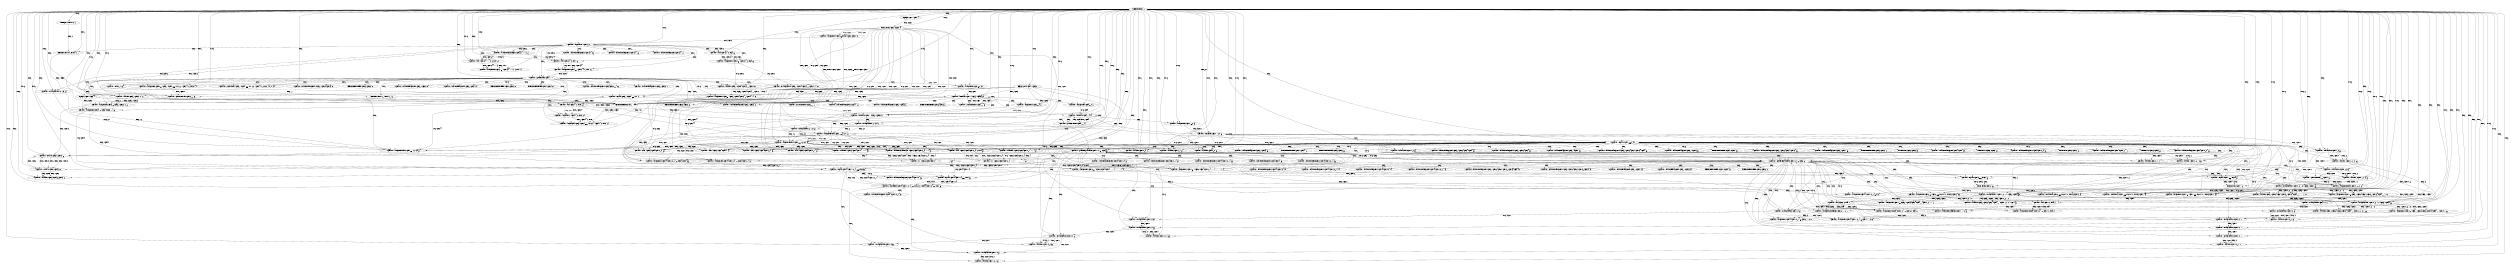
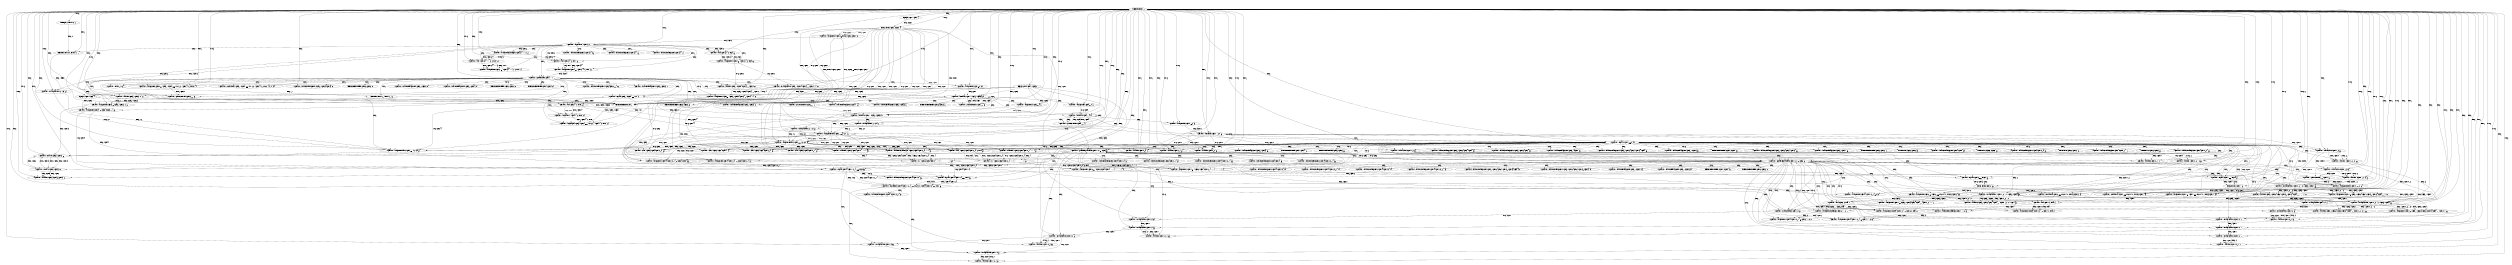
edge "(METHOD,FUN1)" -> "(<operator>.equals,VAR5->VAR24 == 720)": now "(METHOD,FUN1)" -> "(<operator>.indirectIndexAccess,VAR2[1])"
edge "(METHOD,FUN1)" -> "(<operator>.lessThan,VAR10 < 80)": label "DDG: 80" -> "DDG: "
